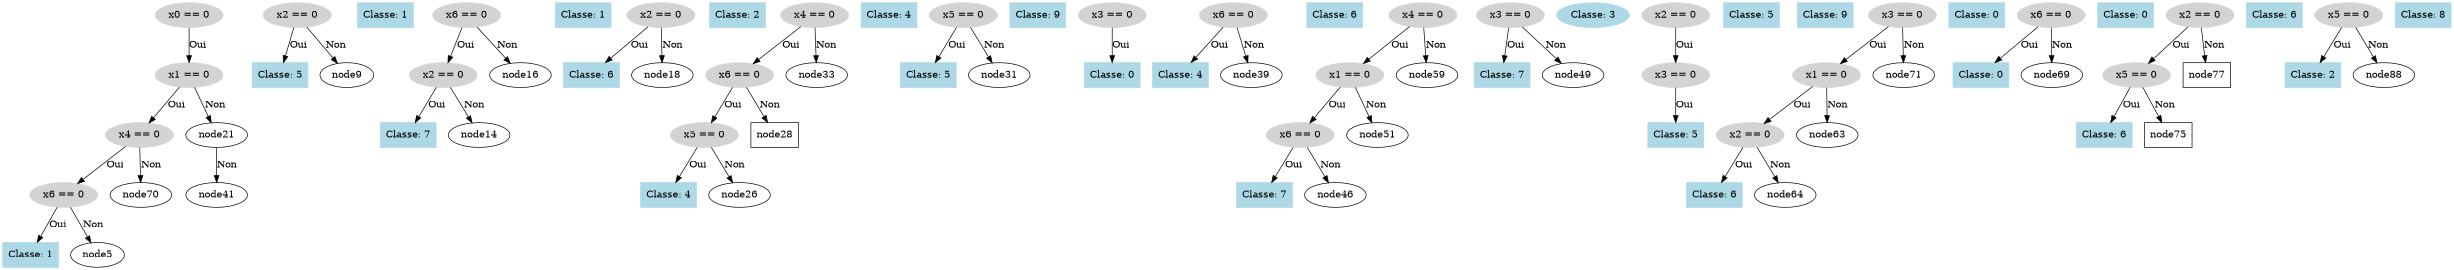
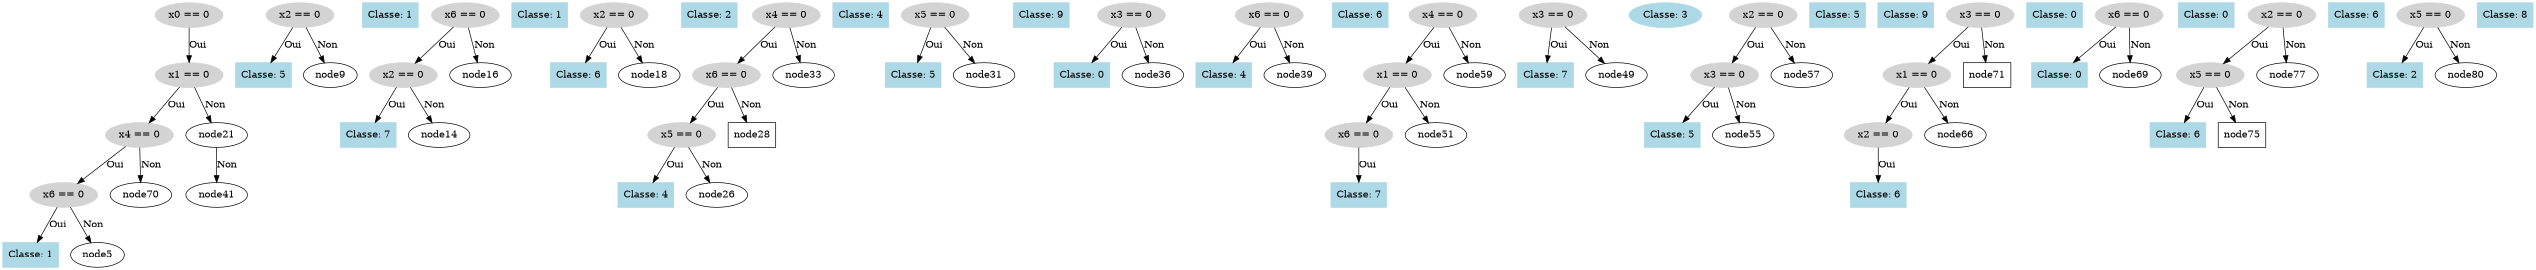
node "node36": added
node "node57": added
node "node71": shape ellipse -> box
node "node77": shape box -> ellipse
node "node88": label "node88" -> "node80"
node "node55": added
node "node63": label "node63" -> "node66"
node "node46": removed
node "node64": removed
